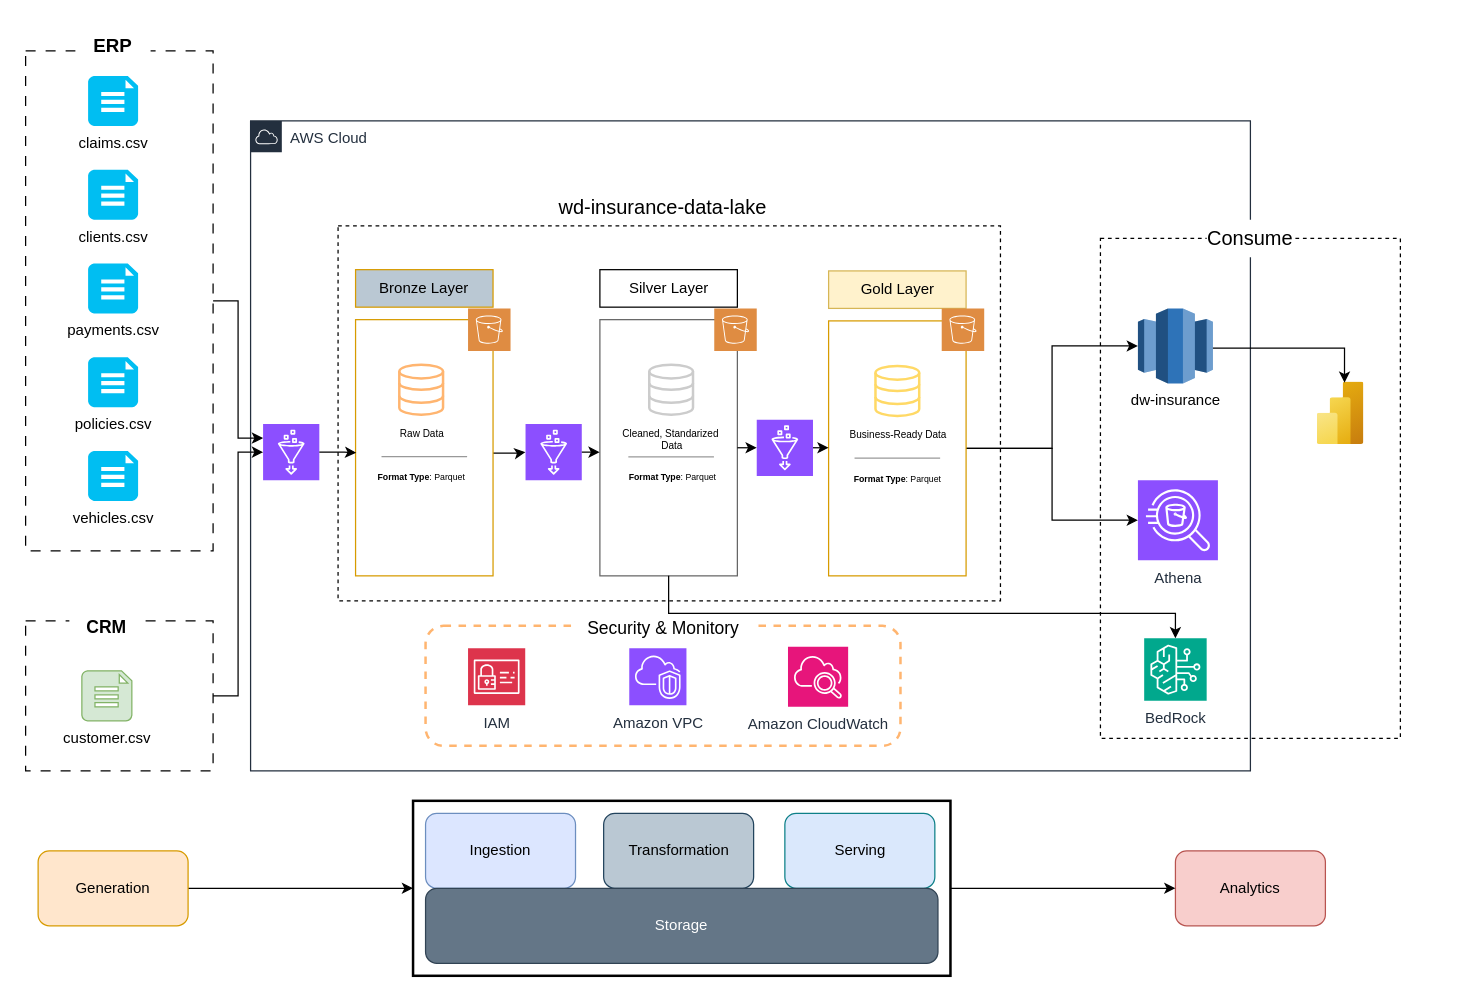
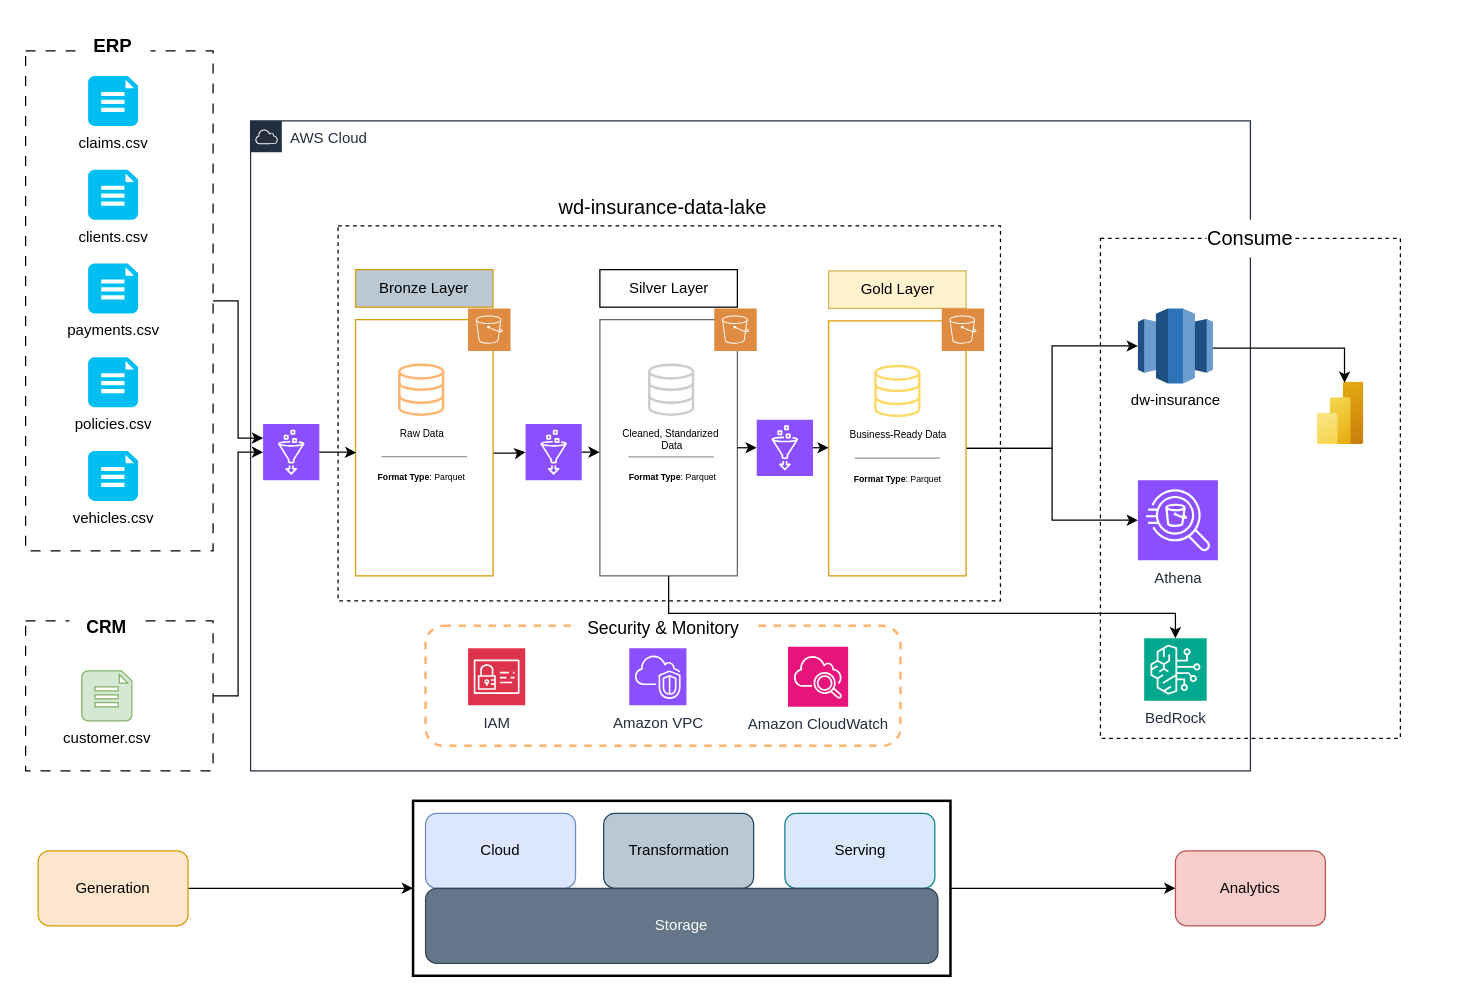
node "Ingestion": label "Ingestion" -> "Cloud"
